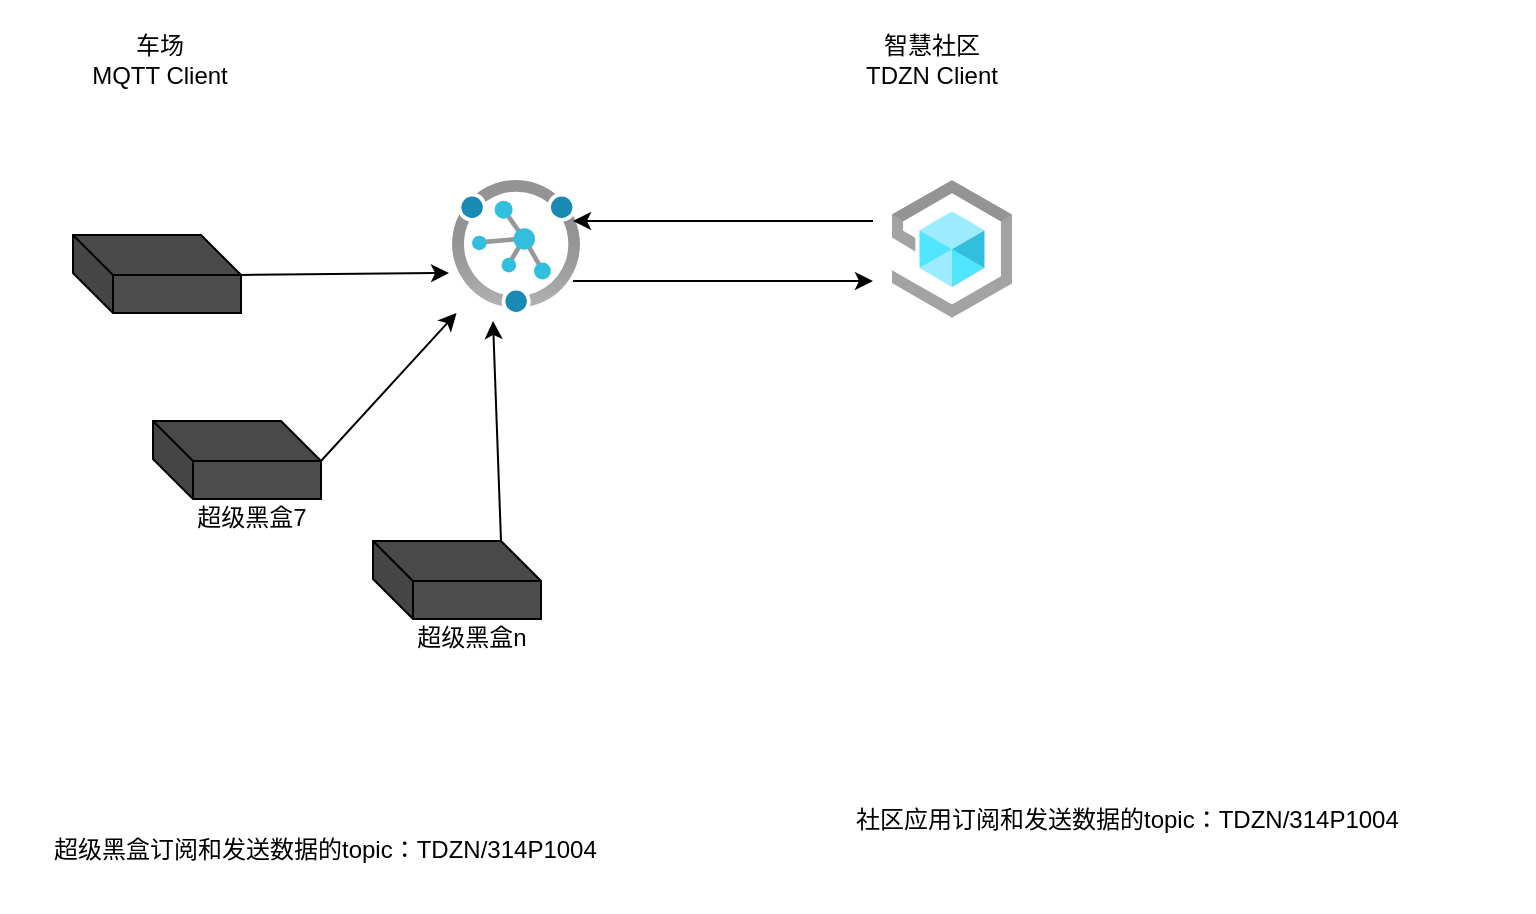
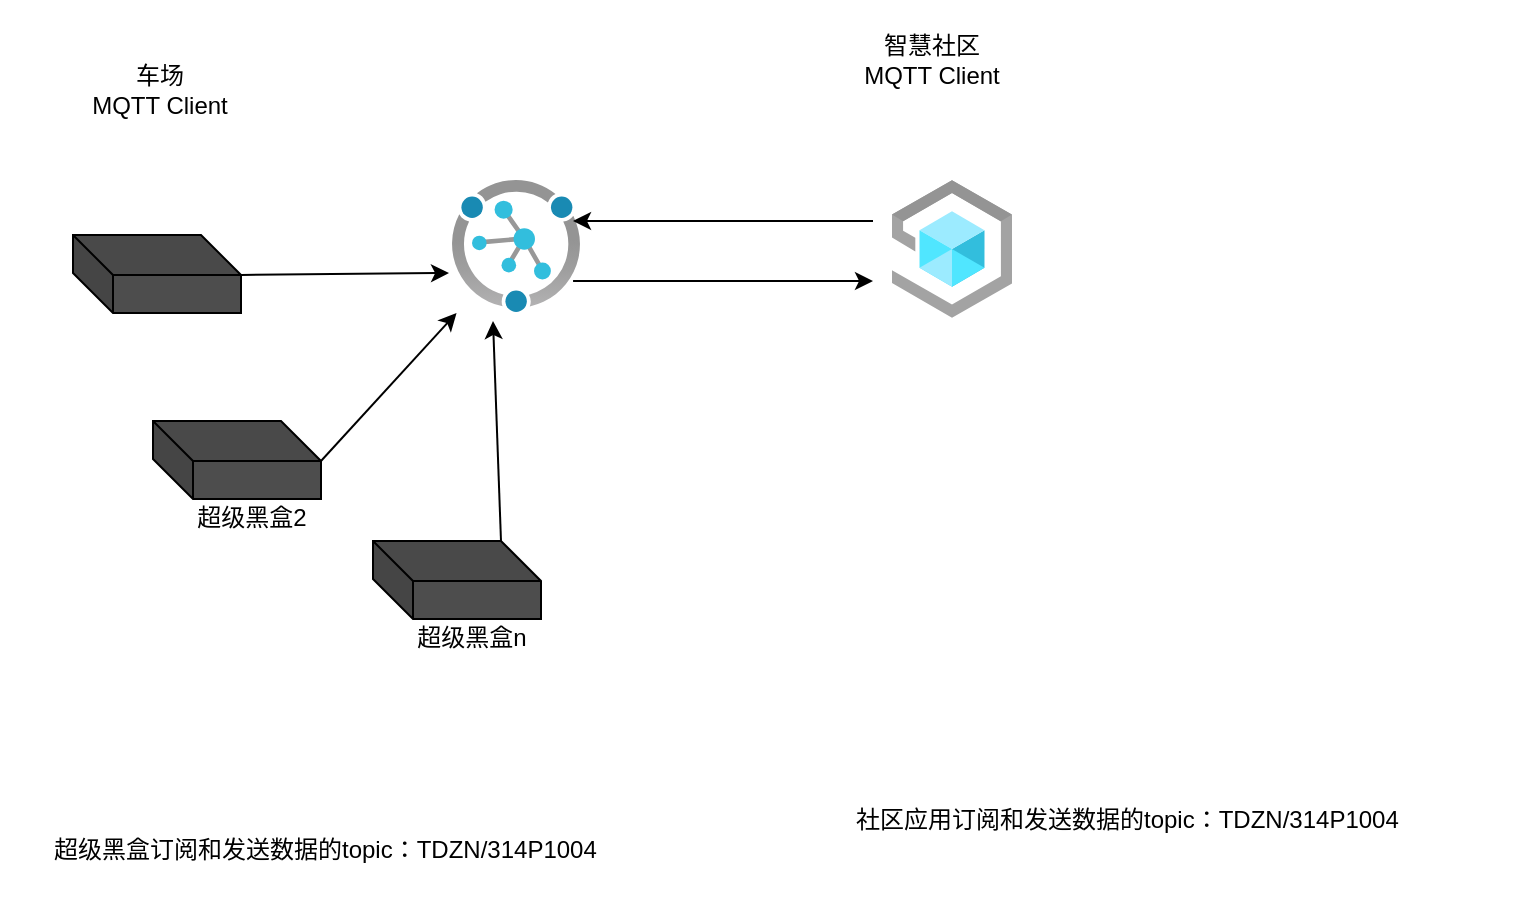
node "车场 MQTT Client": moved (161, 61) -> (161, 91)
node "智慧社区 TDZN Client": label "智慧社区 TDZN Client" -> "智慧社区 MQTT Client"
node "超级黑盒7": label "超级黑盒7" -> "超级黑盒2"
